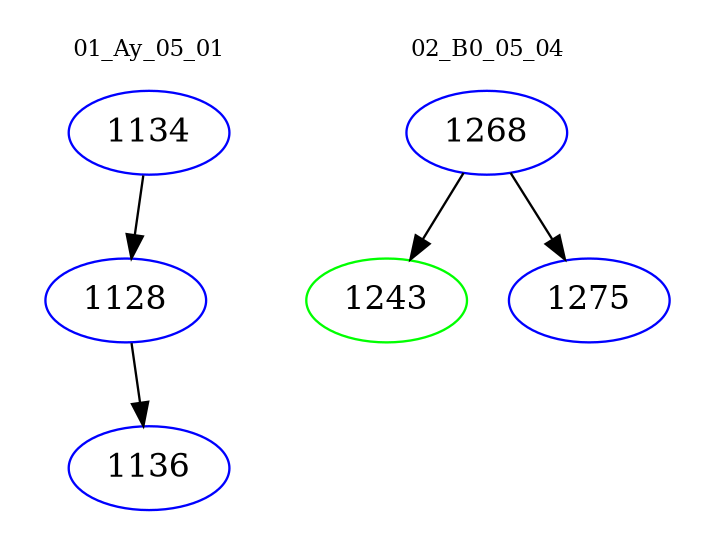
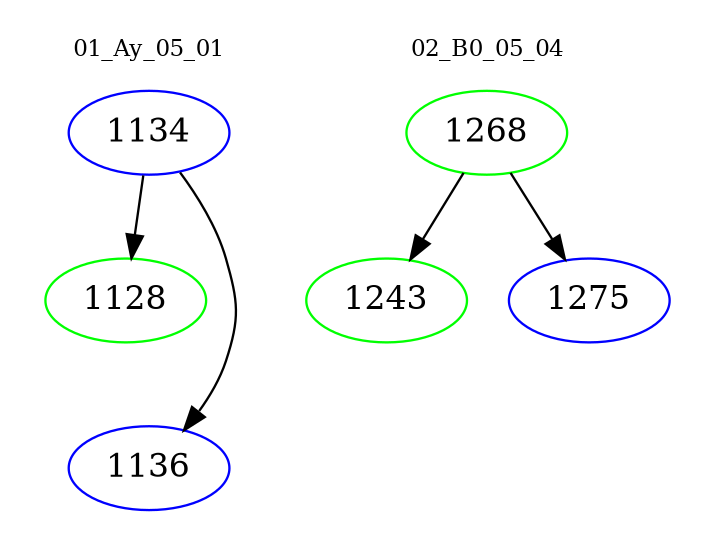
node "1268": color blue -> green
node "1128": color blue -> green
edge "1128" -> "1136": now "1134" -> "1136"
